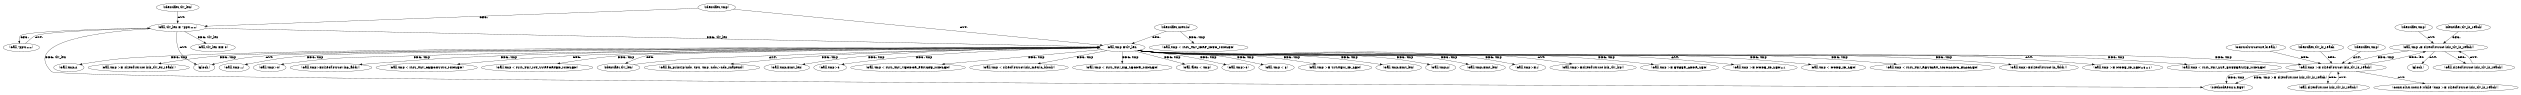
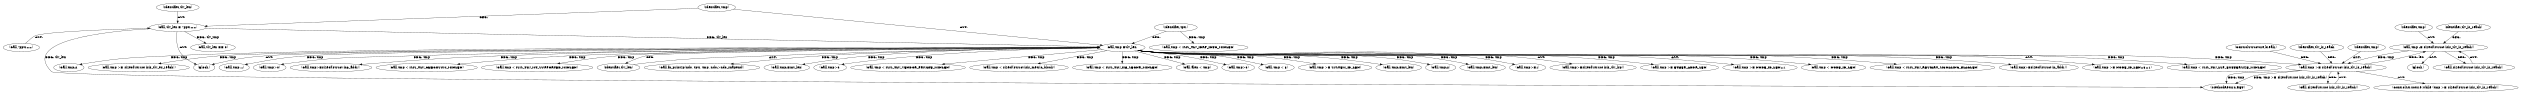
node "(Identifier,metric)": label "(Identifier,metric)" -> "(Identifier,tptr)"
edge "(Call,tlv_len = *pptr++)" -> "(Call,*pptr++)": removed, label "CFG:"
edge "(Call,tlv_len = *pptr++)" -> "(Call,tlv_len == 0)": label "DDG: tlv_len" -> "DDG: tlv_tmp"
edge "(Call,tmp =tlv_len)" -> "(Call,tmp < ISIS_TLV_CHECKSUM_MINLEN)": label "CFG: " -> "DDG: tmp"
